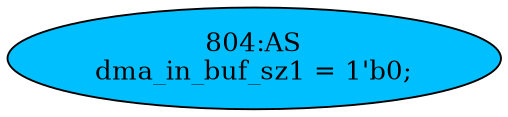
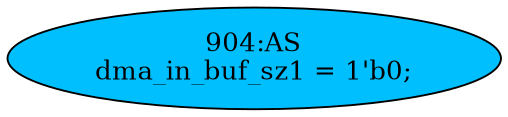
node "804:AS dma_in_buf_sz1 = 1'b0;": label "804:AS dma_in_buf_sz1 = 1'b0;" -> "904:AS dma_in_buf_sz1 = 1'b0;"
